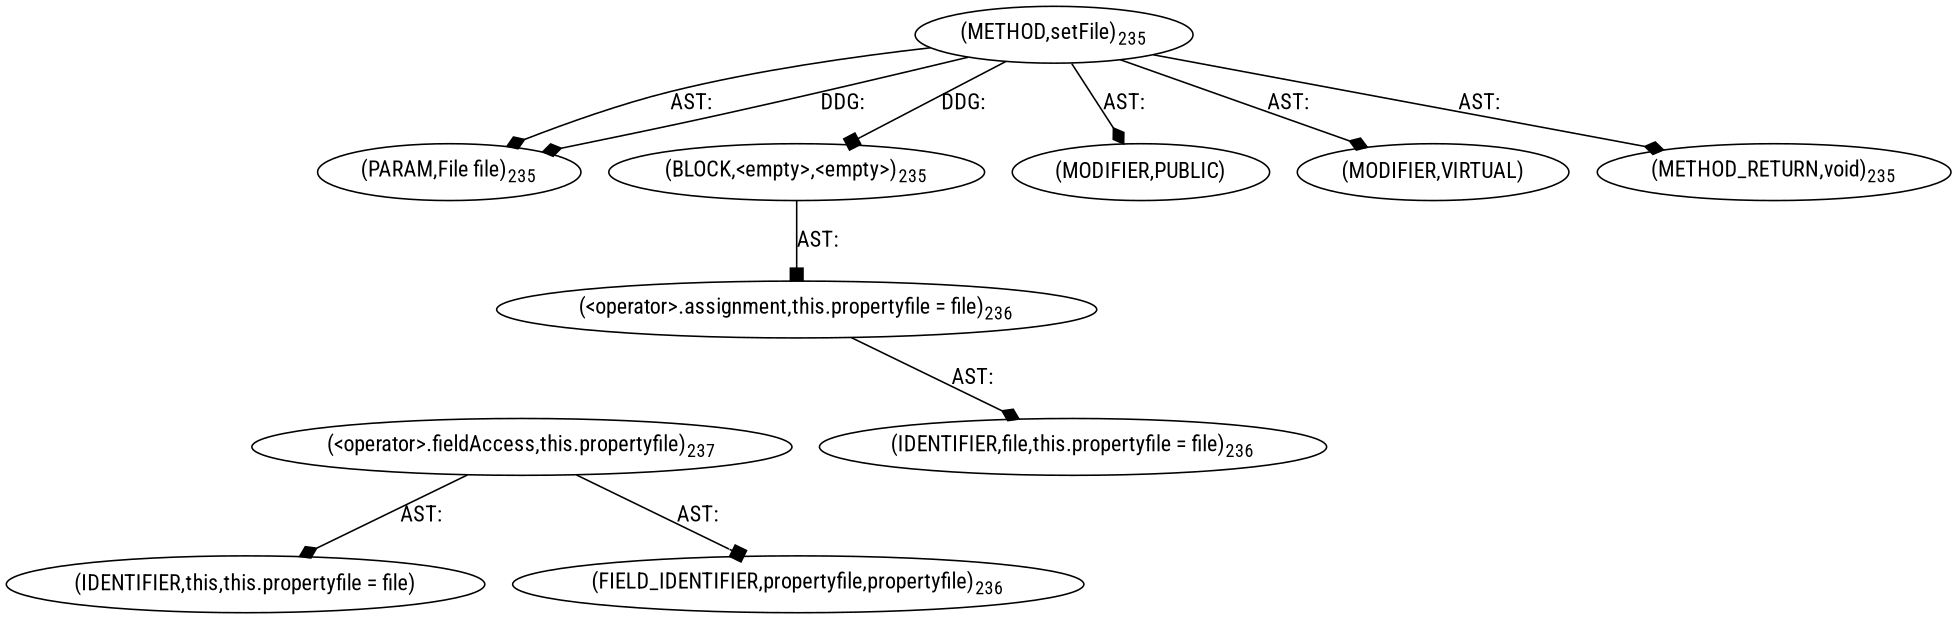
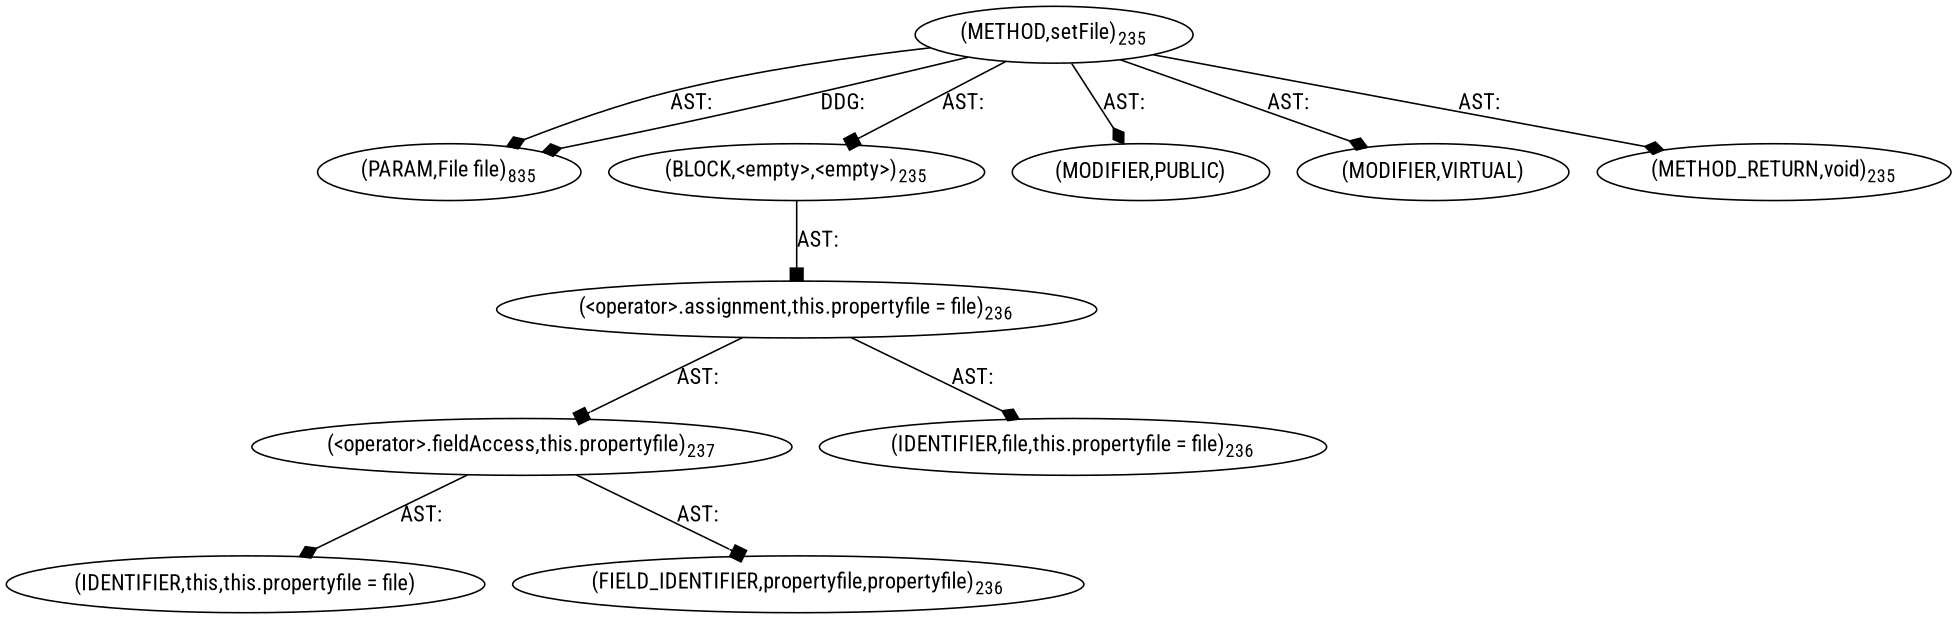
edge "(METHOD,setFile)" -> "(BLOCK,<empty>,<empty>)": label "DDG: " -> "AST: "
node "(PARAM,File file)": text "235" -> "835"
edge "(<operator>.assignment,this.propertyfile = file)" -> "(<operator>.fieldAccess,this.propertyfile)": added, label "AST:"
